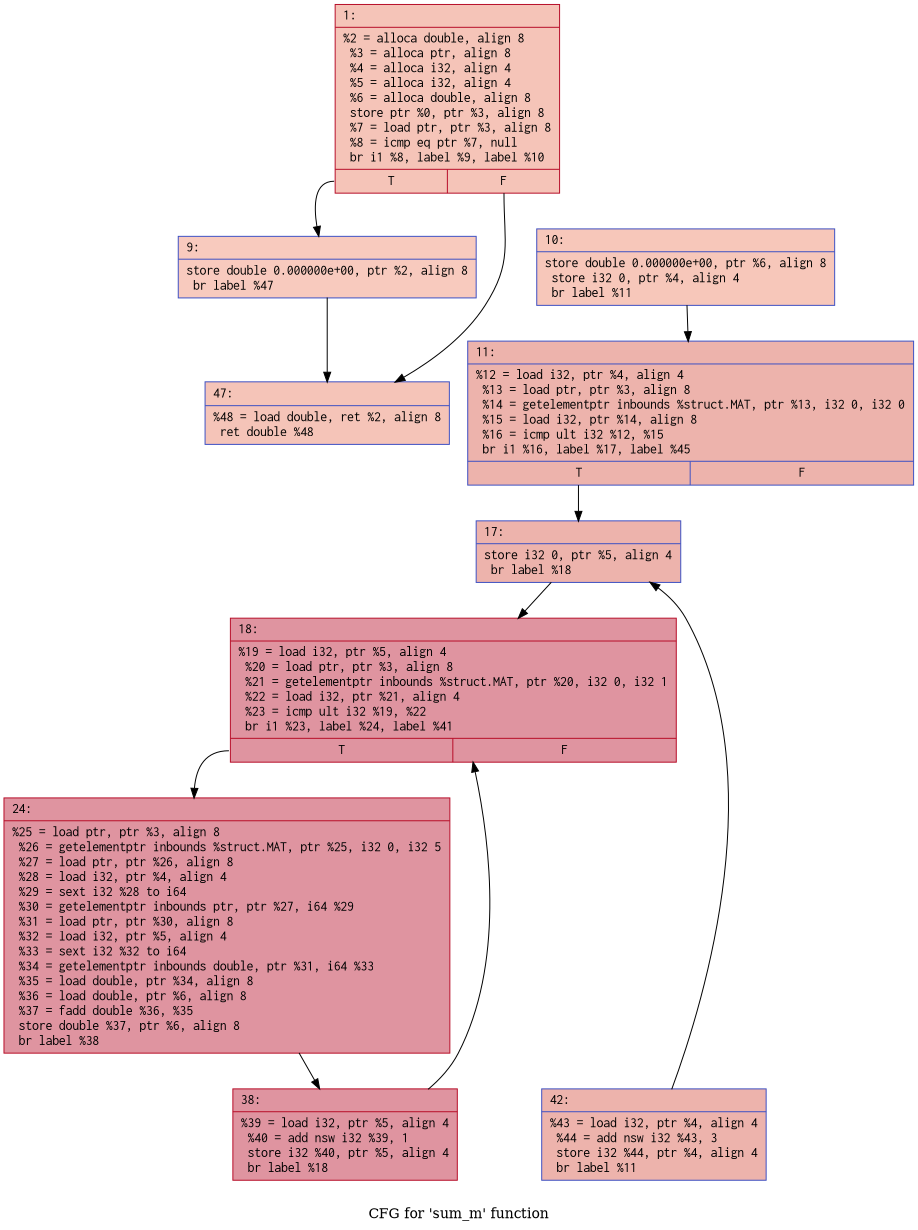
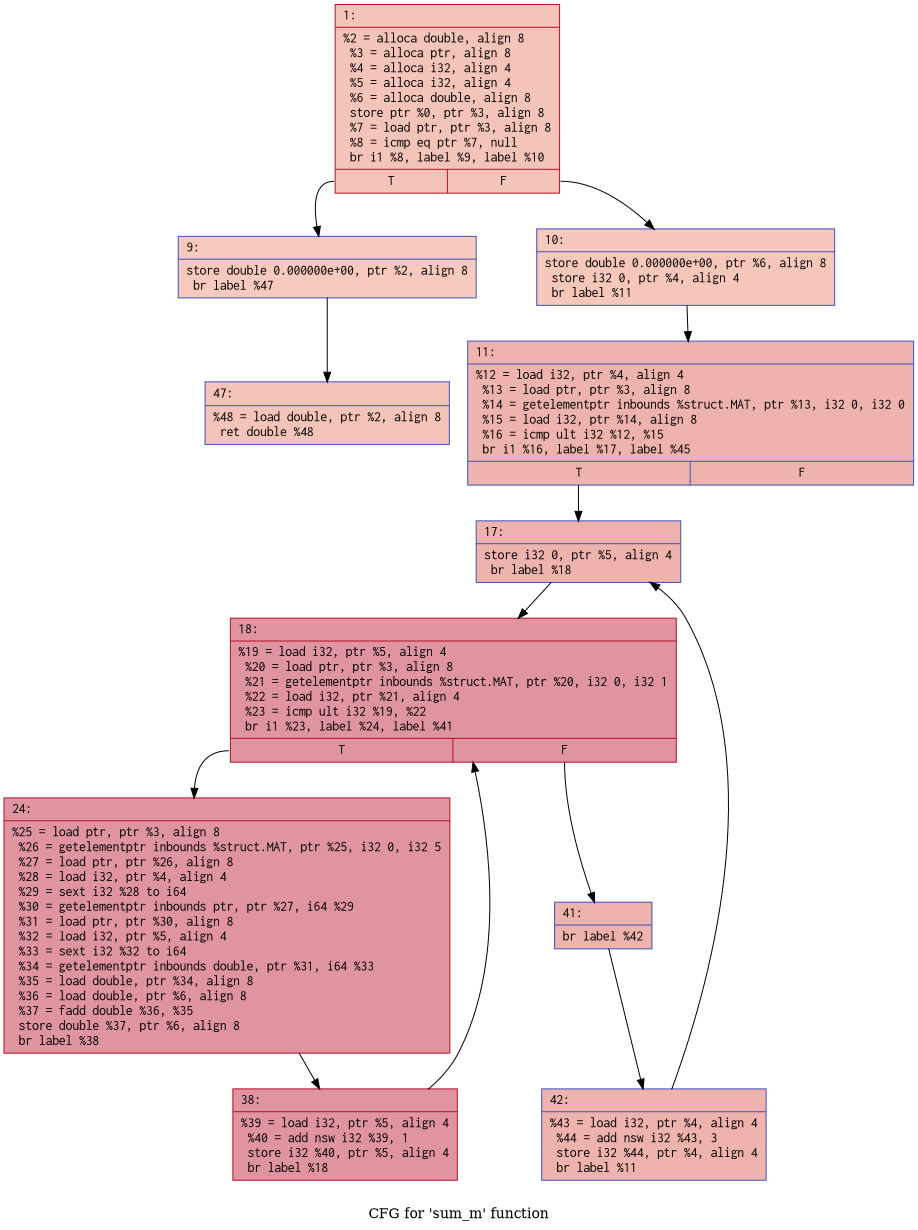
edge "1:" -> "47:": now "1:" -> "10:"
node "47:": text "%48 = load double, ret %2, align 8" -> "%48 = load double, ptr %2, align 8"
node "41:": added
